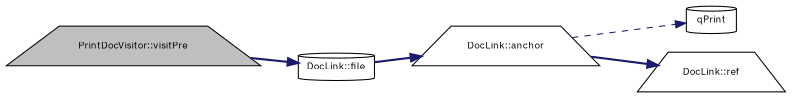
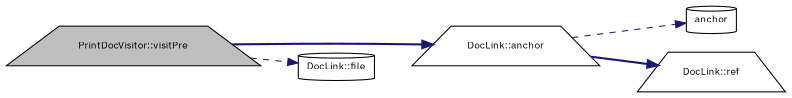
node "qPrint": label "qPrint" -> "anchor"
edge "PrintDocVisitor::visitPre" -> "DocLink::file": style bold -> dashed
edge "DocLink::file" -> "DocLink::anchor": now "PrintDocVisitor::visitPre" -> "DocLink::anchor"
